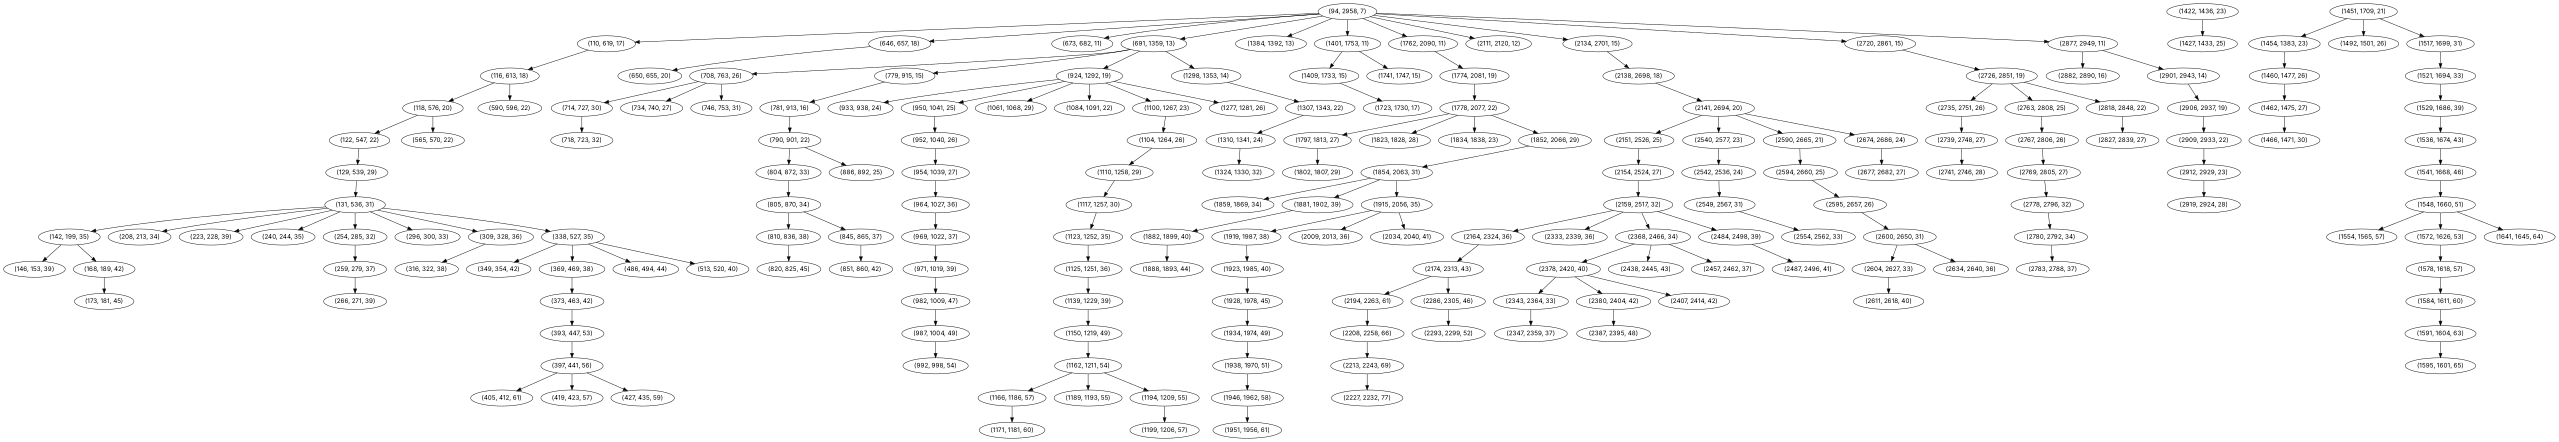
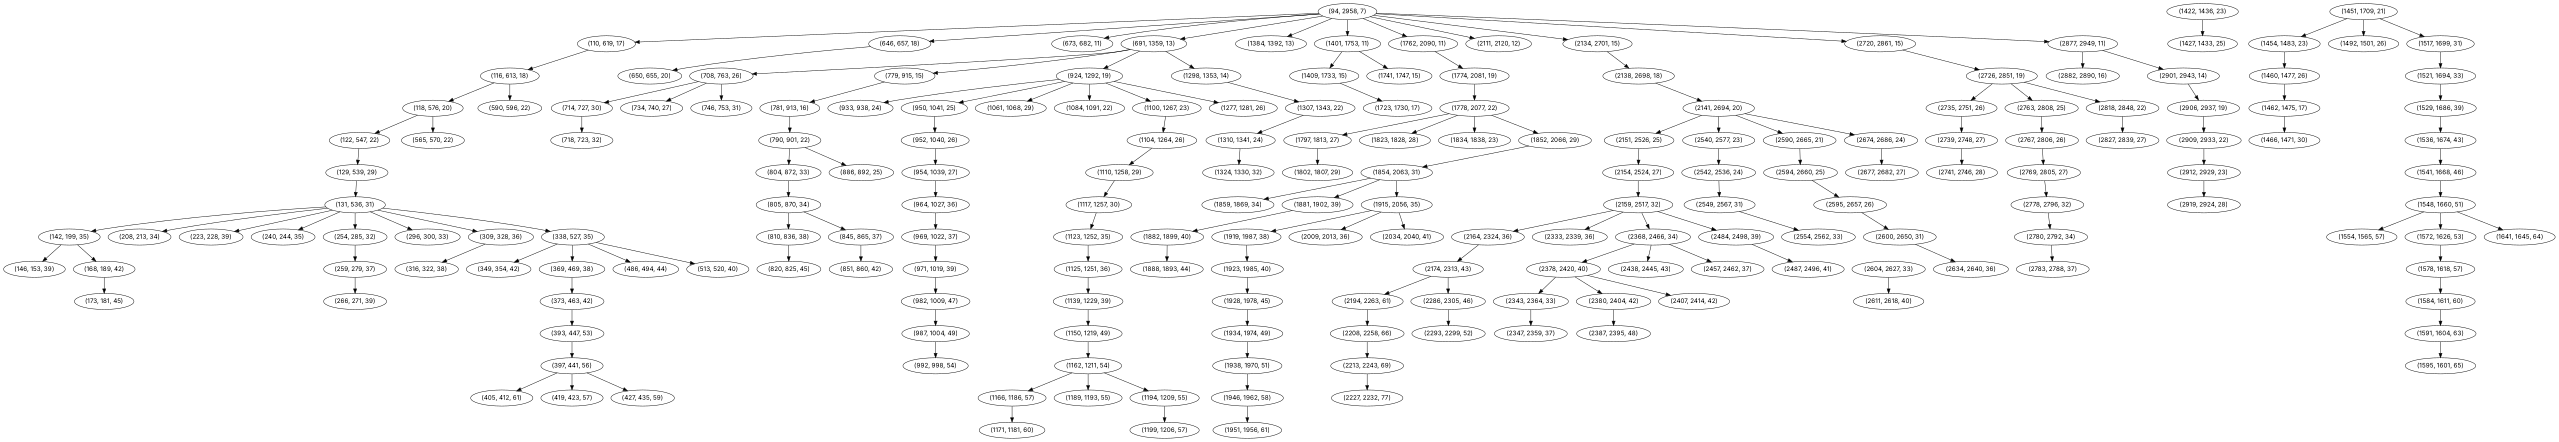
node "(1454, 1383, 23)": label "(1454, 1383, 23)" -> "(1454, 1483, 23)"
node "(1462, 1475, 27)": label "(1462, 1475, 27)" -> "(1462, 1475, 17)"
edge "(2600, 2650, 31)" -> "(2604, 2627, 33)": removed
